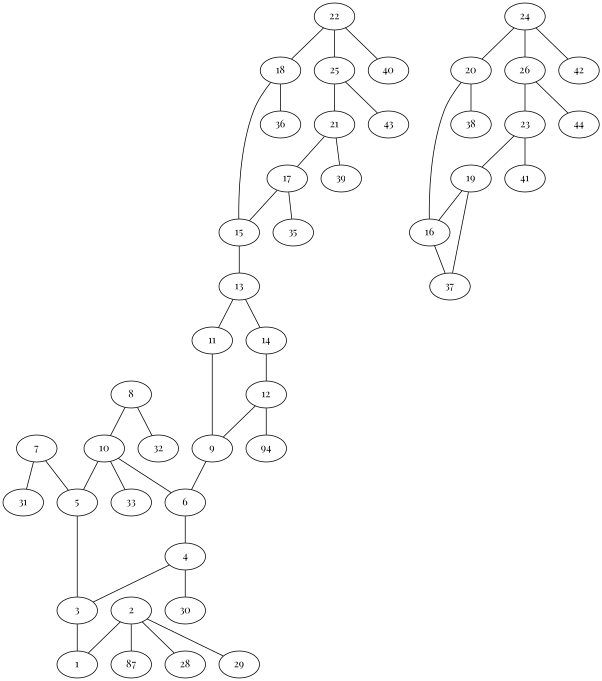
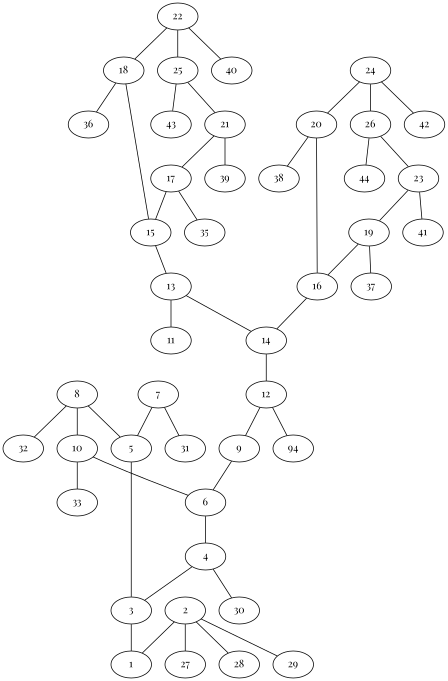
edge "16" -- "37": now "16" -- "14"
edge "11" -- "9": removed
edge "10" -- "5": now "8" -- "5"
node "87": label "87" -> "27"
